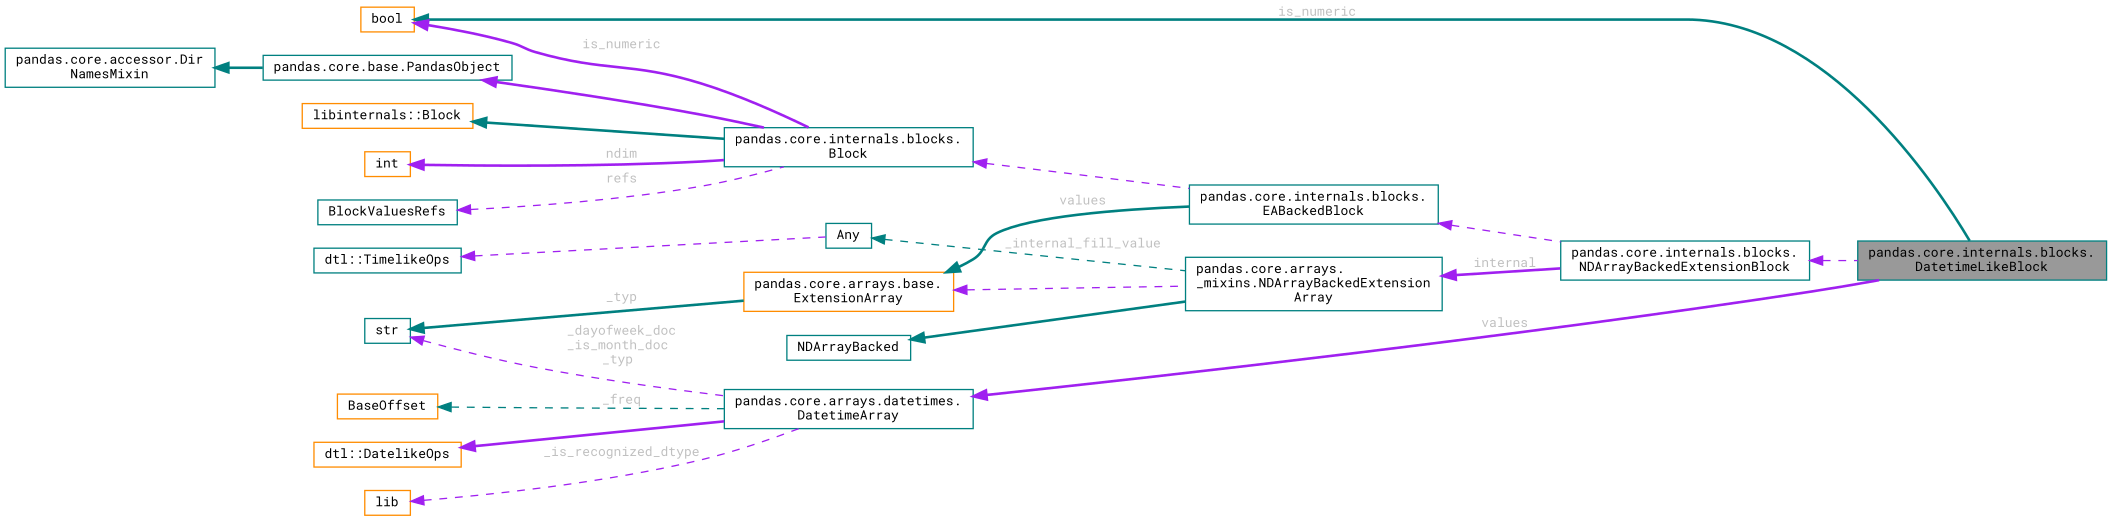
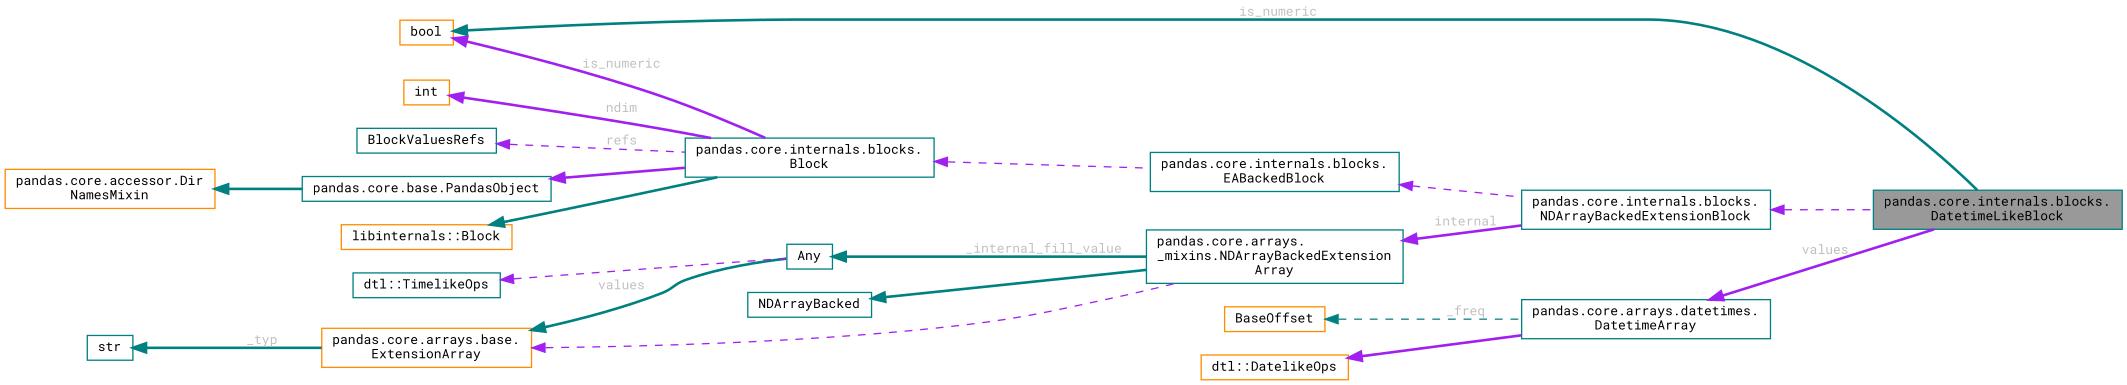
node "pandas.core.accessor.Dir NamesMixin": color teal -> darkorange
edge "pandas.core.internals.blocks. EABackedBlock" -> "pandas.core.arrays.base. ExtensionArray": now "Any" -> "pandas.core.arrays.base. ExtensionArray"
edge "pandas.core.arrays. _mixins.NDArrayBackedExtension Array" -> "Any": style dashed -> bold
edge "pandas.core.arrays.datetimes. DatetimeArray" -> "str": removed, label "_dayofweek_doc _is_month_doc _typ"
node "lib": removed
